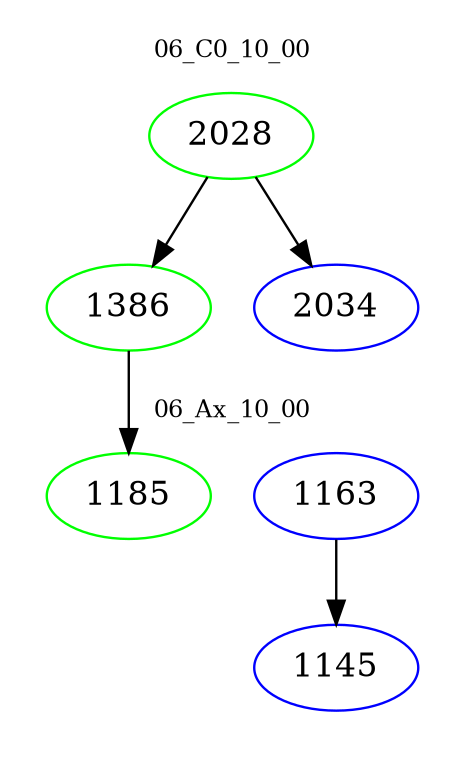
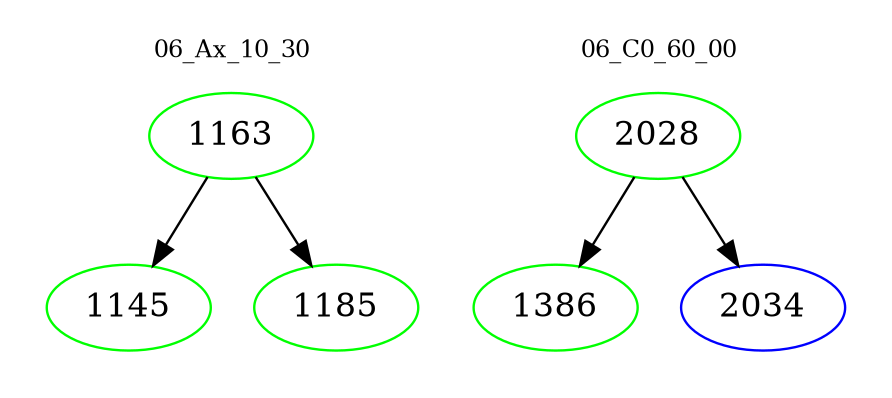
cluster "06_C0_10_00": label "06_C0_10_00" -> "06_C0_60_00"
edge "1386" -> "1185": now "1163" -> "1185"
cluster "06_Ax_10_00": label "06_Ax_10_00" -> "06_Ax_10_30"
node "1163": color blue -> green
node "1145": color blue -> green
